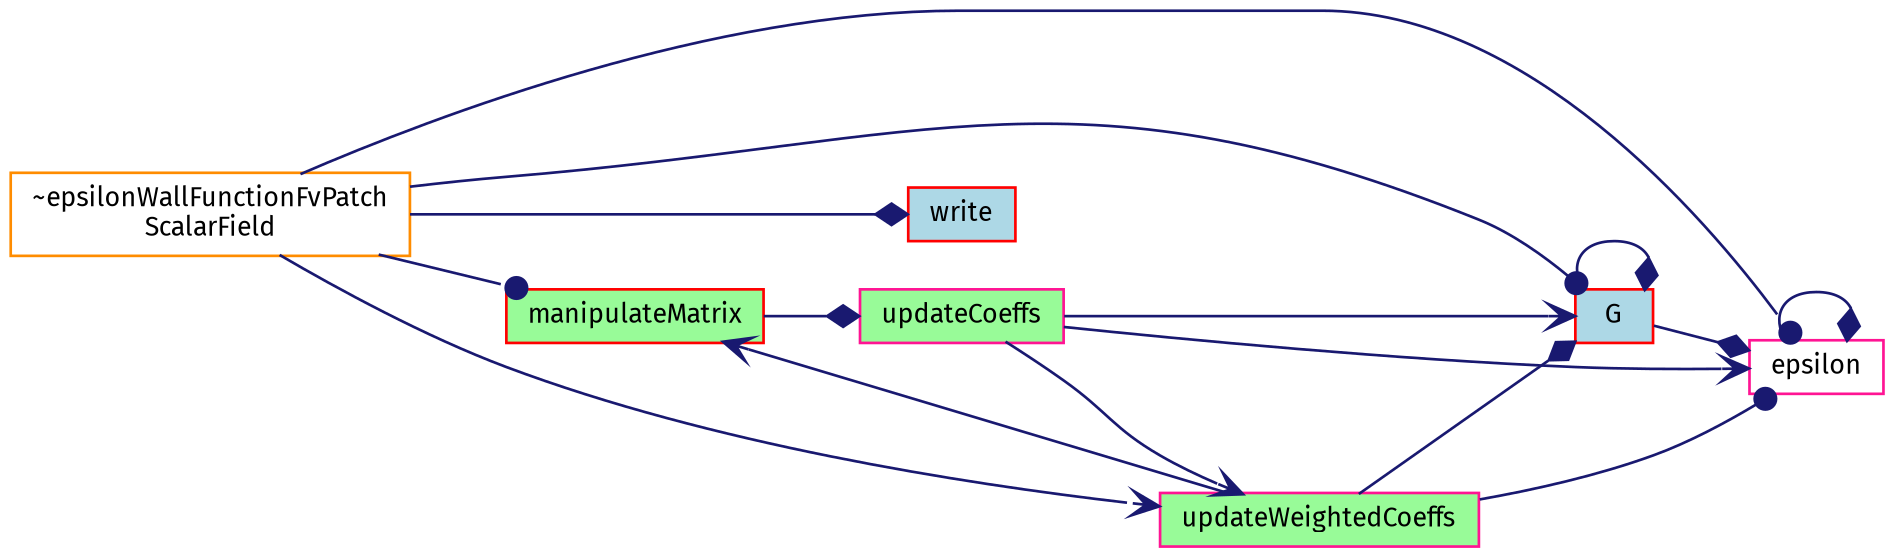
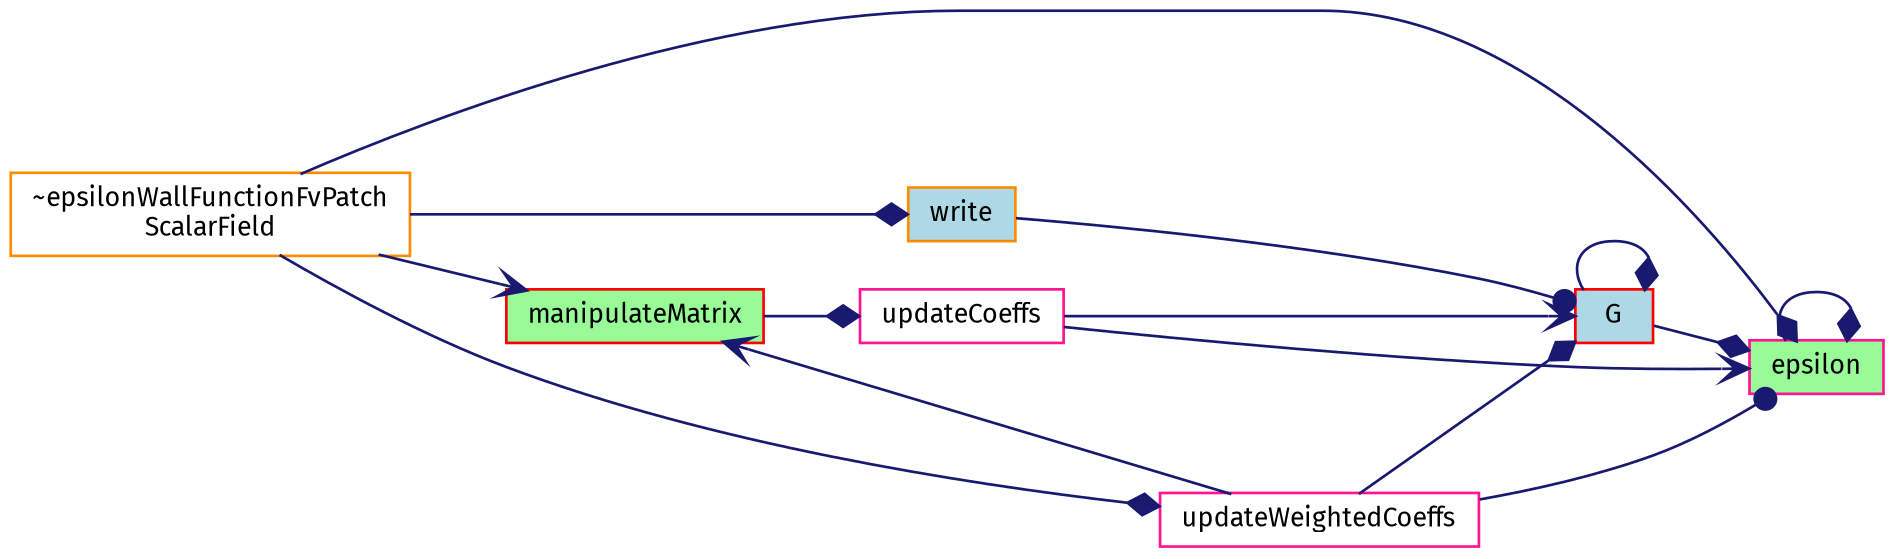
edge "~epsilonWallFunctionFvPatch ScalarField" -> "epsilon": arrowhead dot -> diamond
edge "~epsilonWallFunctionFvPatch ScalarField" -> "G": now "write" -> "G"
node "write": color red -> darkorange
edge "~epsilonWallFunctionFvPatch ScalarField" -> "manipulateMatrix": arrowhead dot -> vee
node "updateCoeffs": fillcolor palegreen -> white
node "epsilon": fillcolor white -> palegreen
edge "updateCoeffs" -> "updateWeightedCoeffs": removed
edge "~epsilonWallFunctionFvPatch ScalarField" -> "updateWeightedCoeffs": arrowhead vee -> diamond
node "updateWeightedCoeffs": fillcolor palegreen -> white
